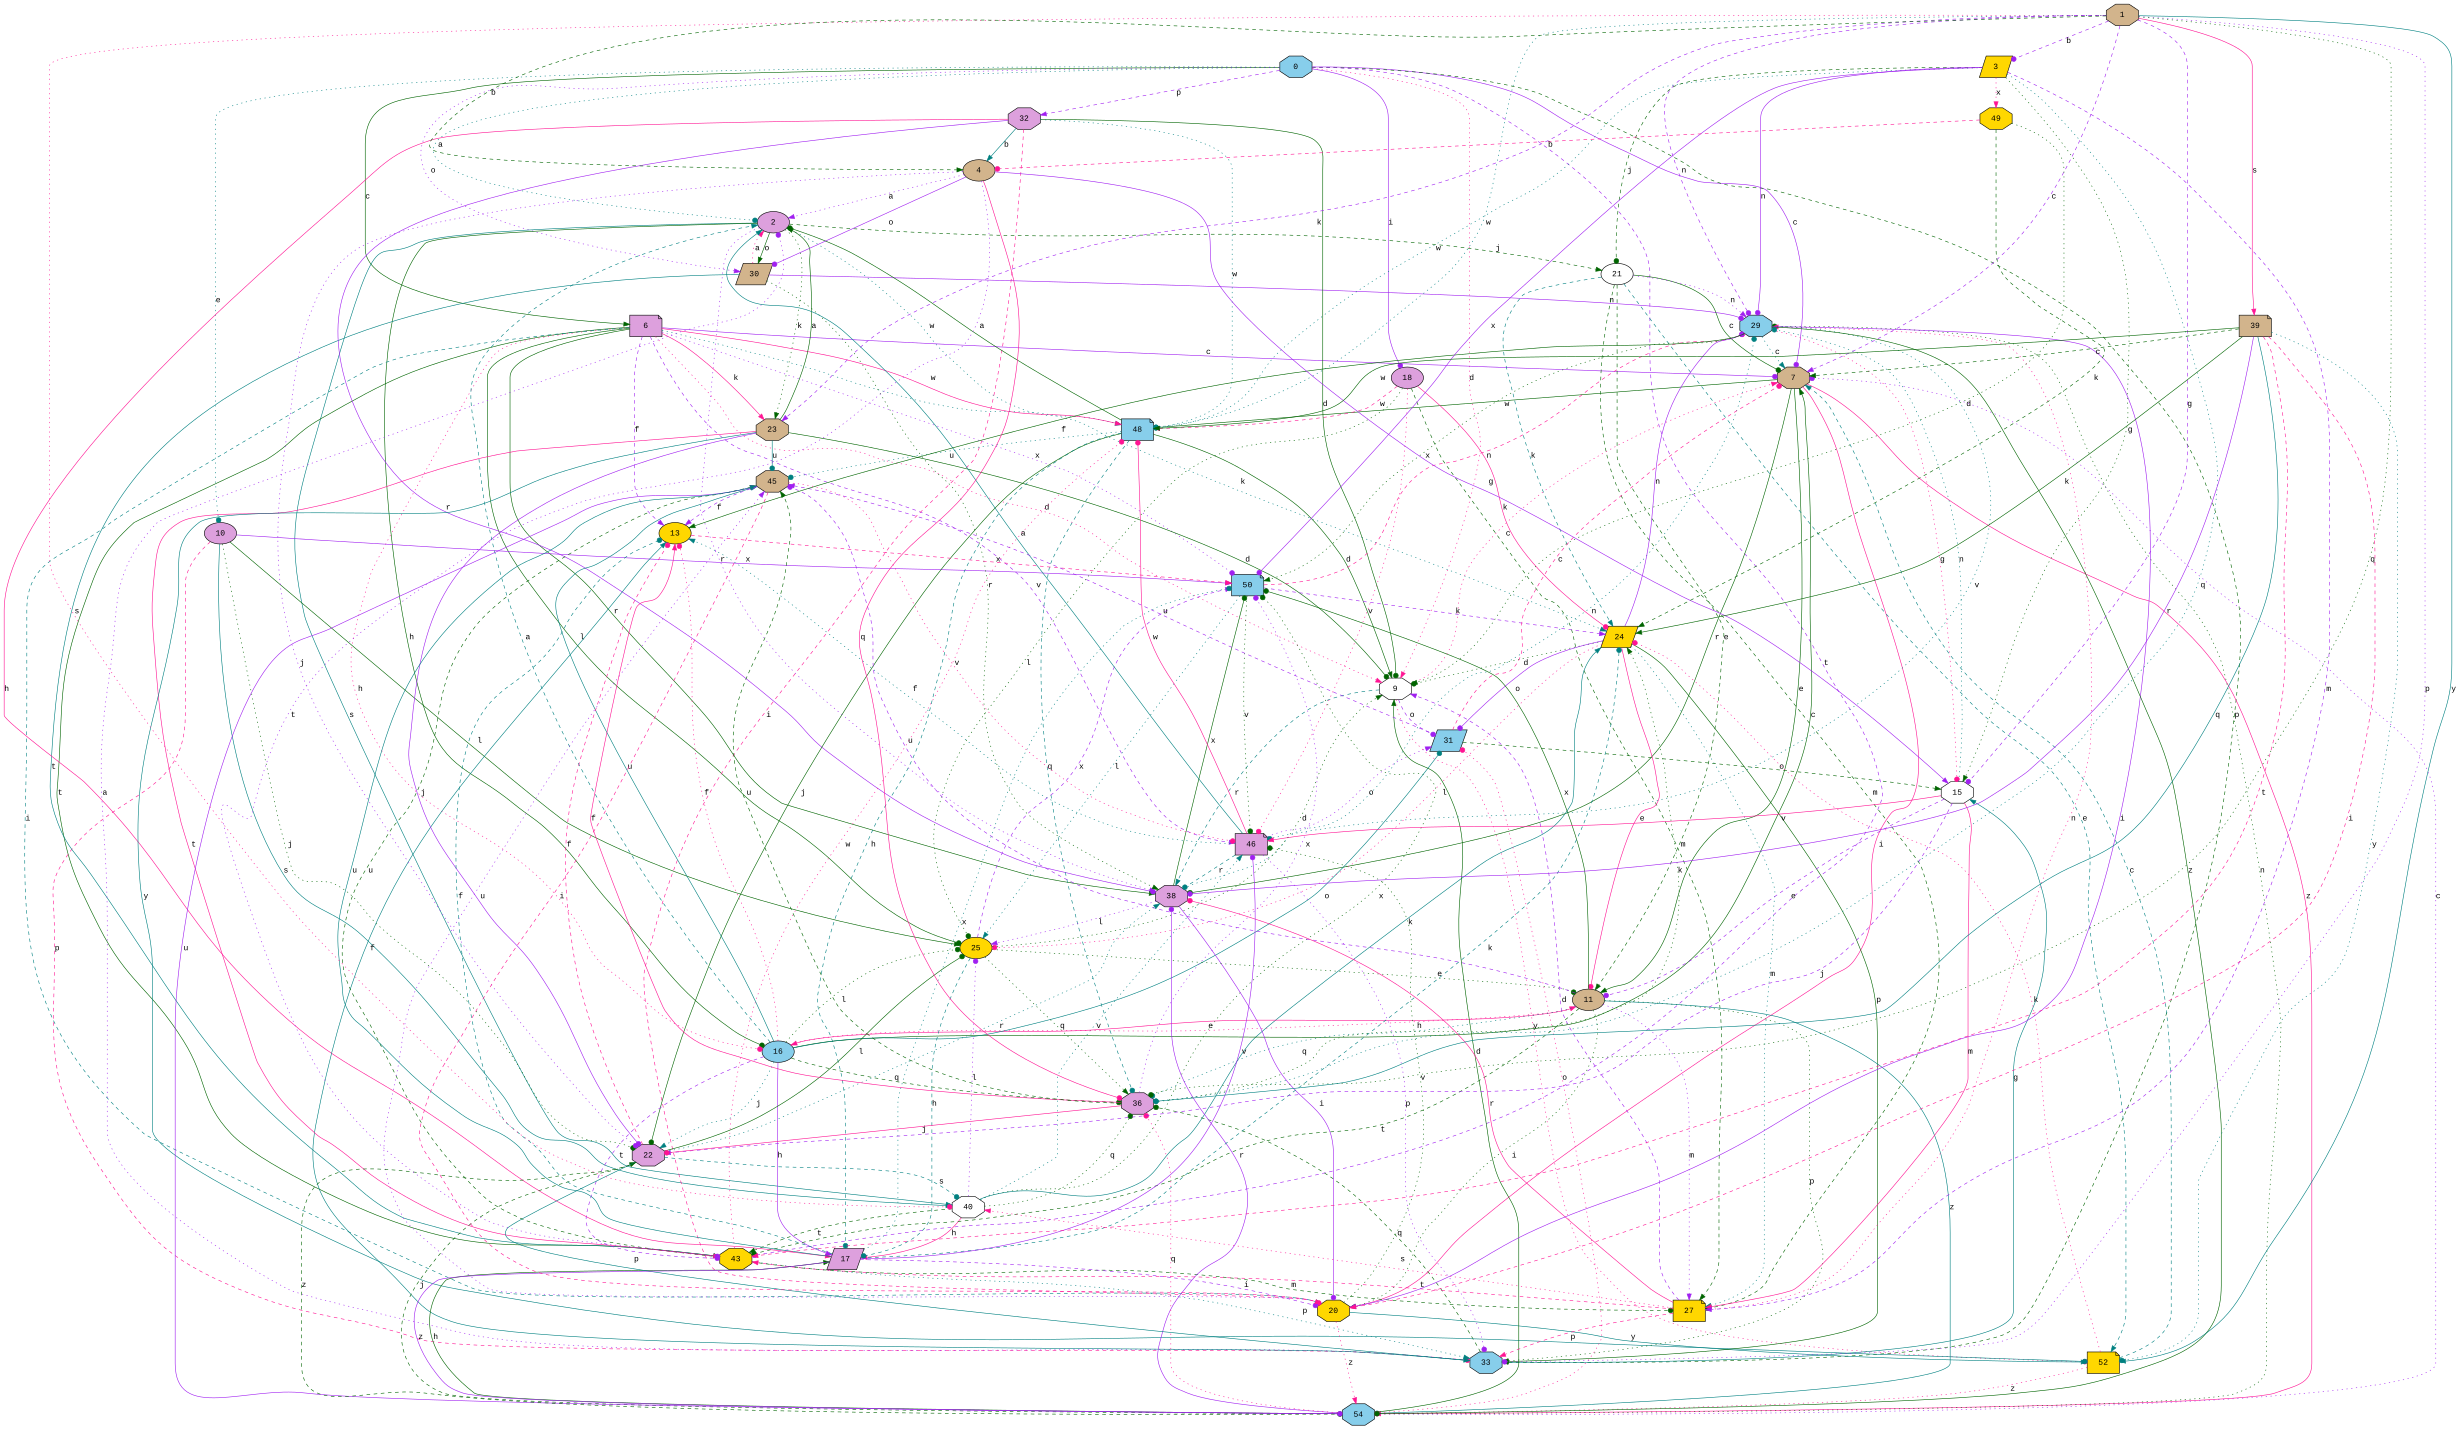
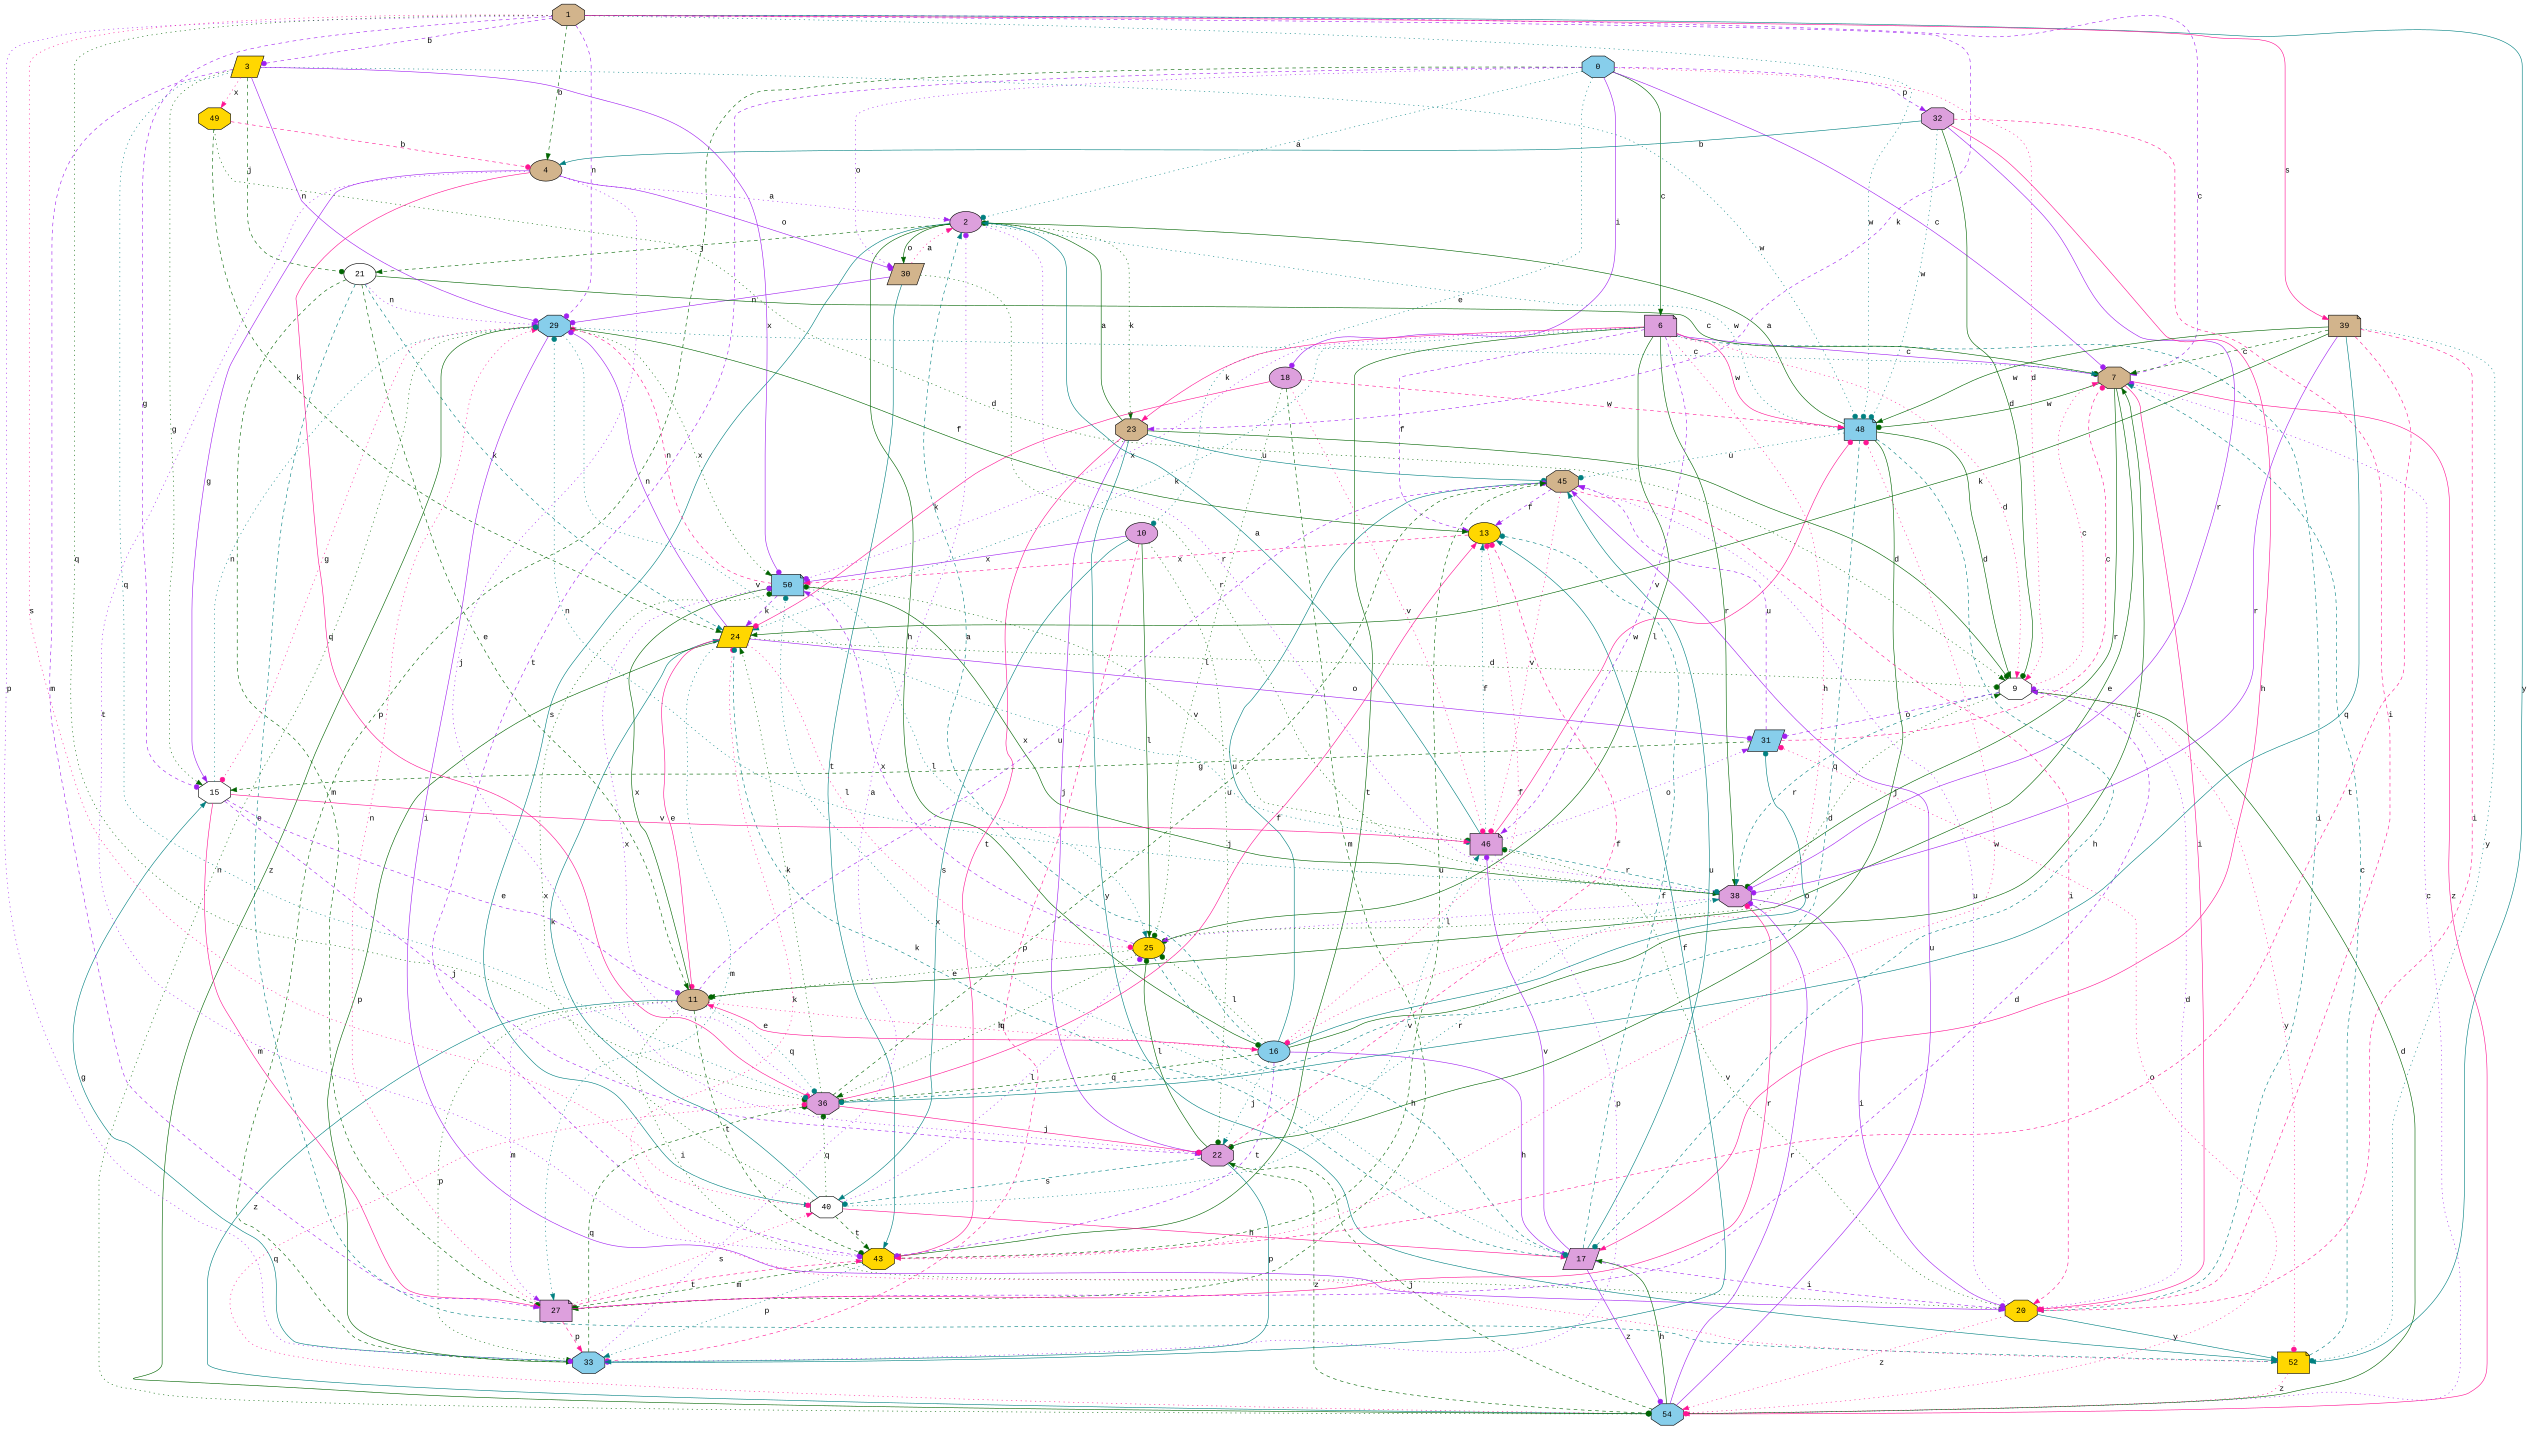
edge "31" -> "15": label "o" -> "g"
edge "20" -> "9": added, label "d"
node "27": fillcolor gold -> plum
